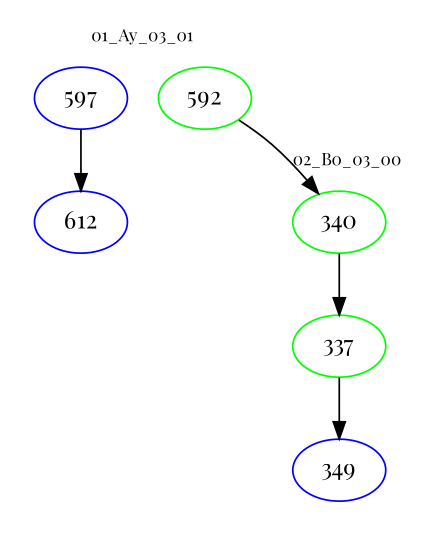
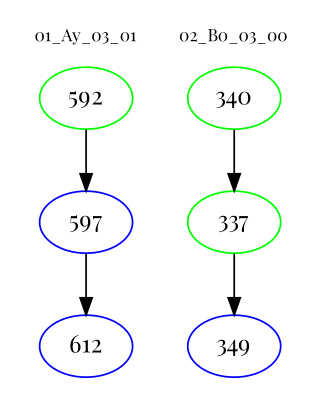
edge "592" -> "340": now "592" -> "597"
